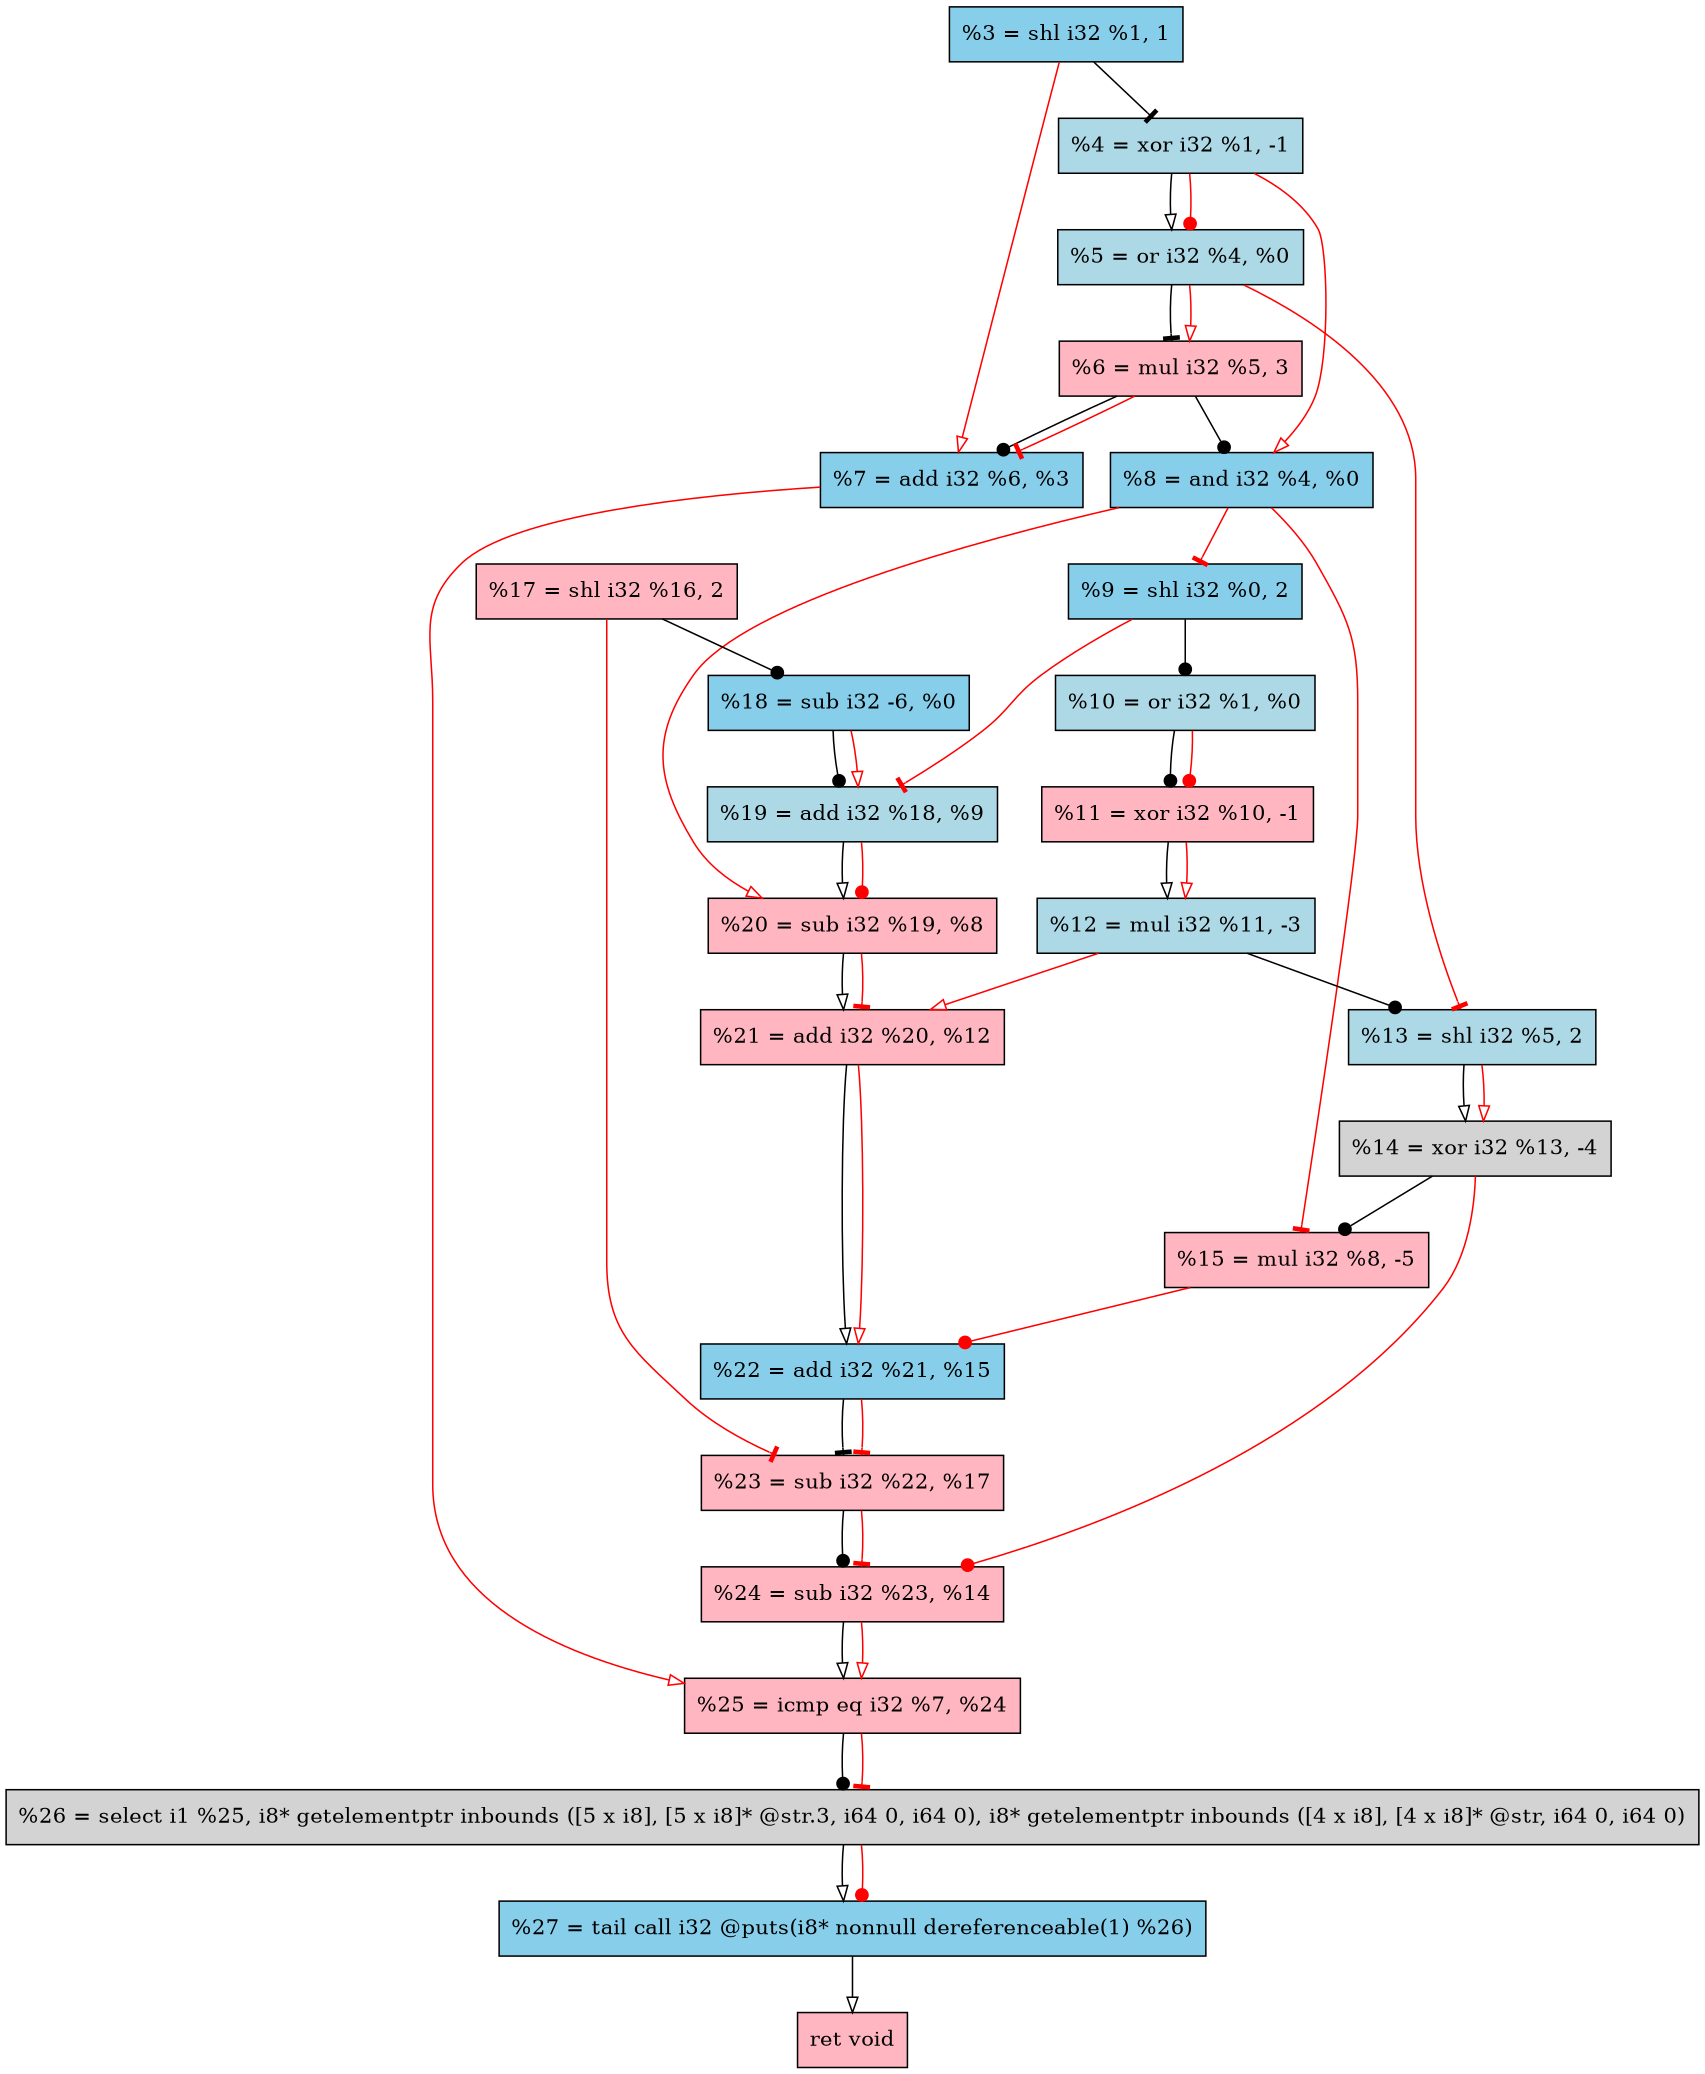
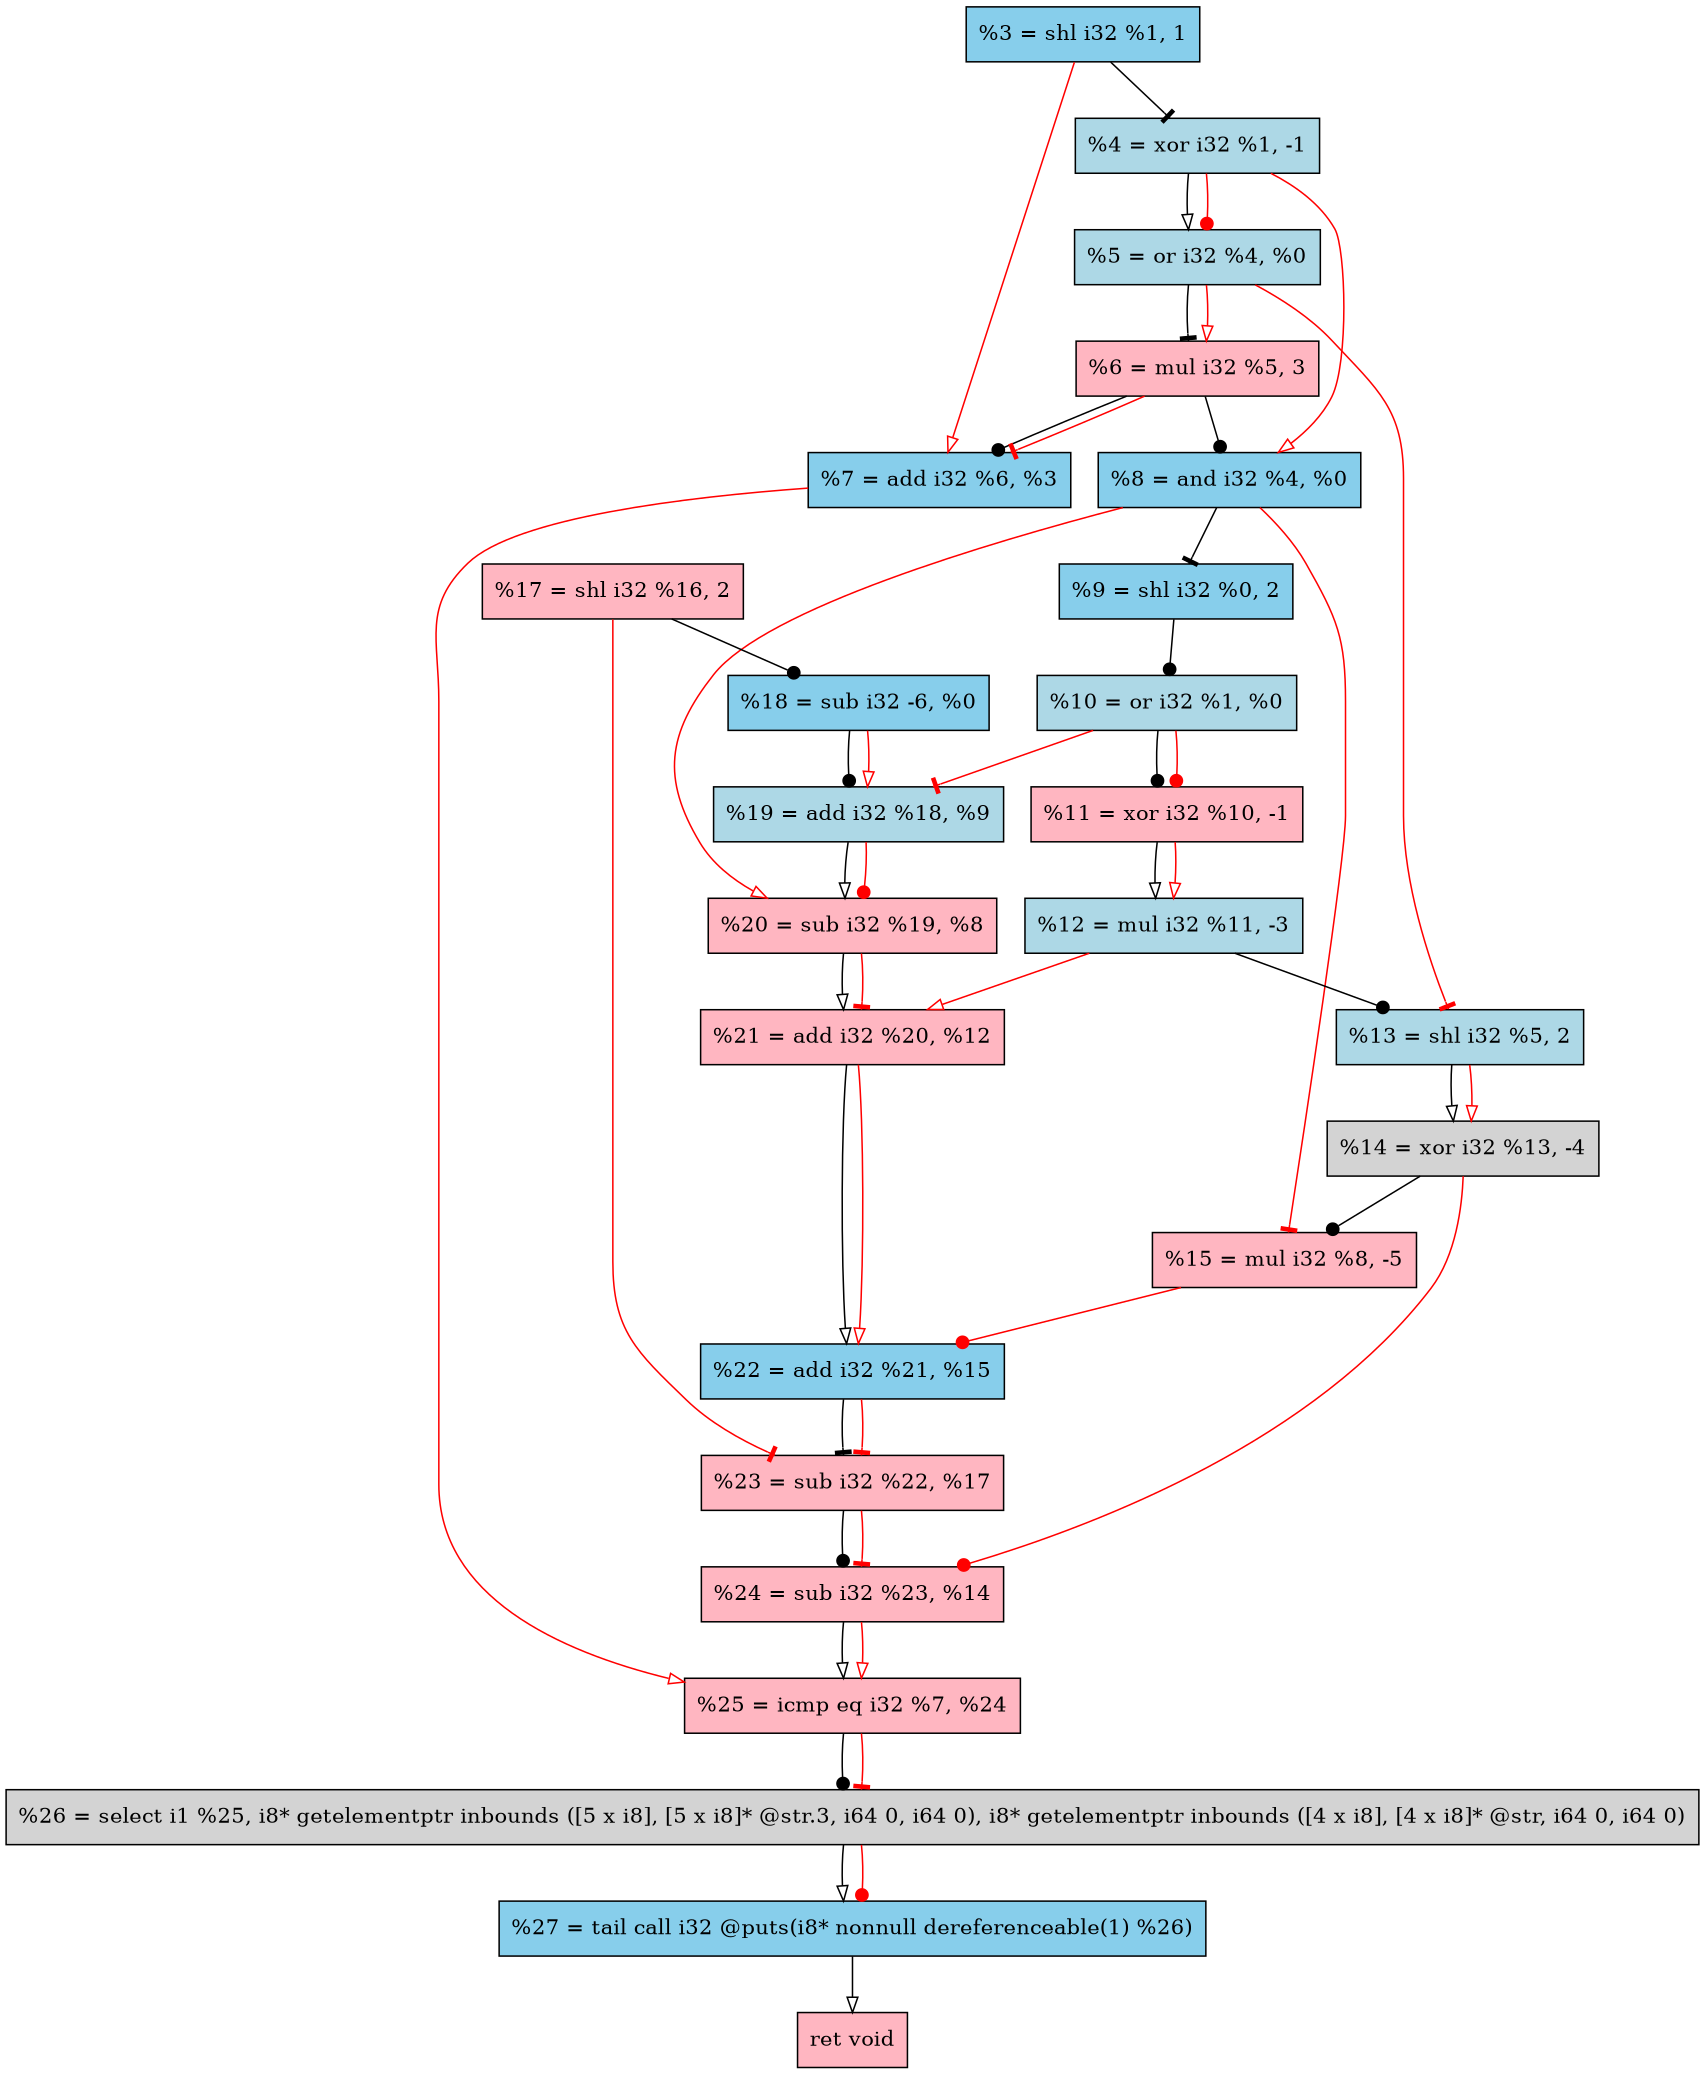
edge "%8 = and i32 %4, %0" -> "%9 = shl i32 %0, 2": color red -> black
edge "%9 = shl i32 %0, 2" -> "%19 = add i32 %18, %9": now "%10 = or i32 %1, %0" -> "%19 = add i32 %18, %9"
